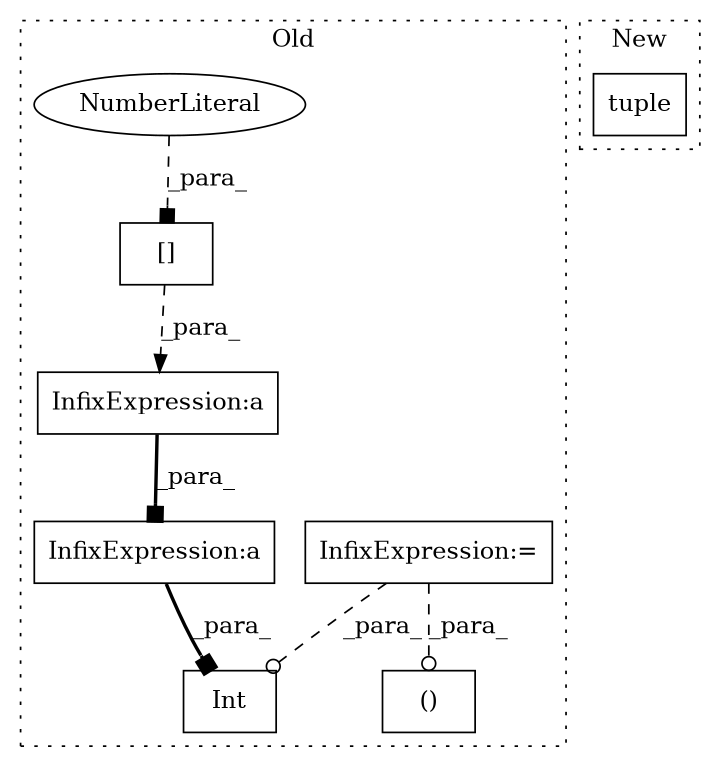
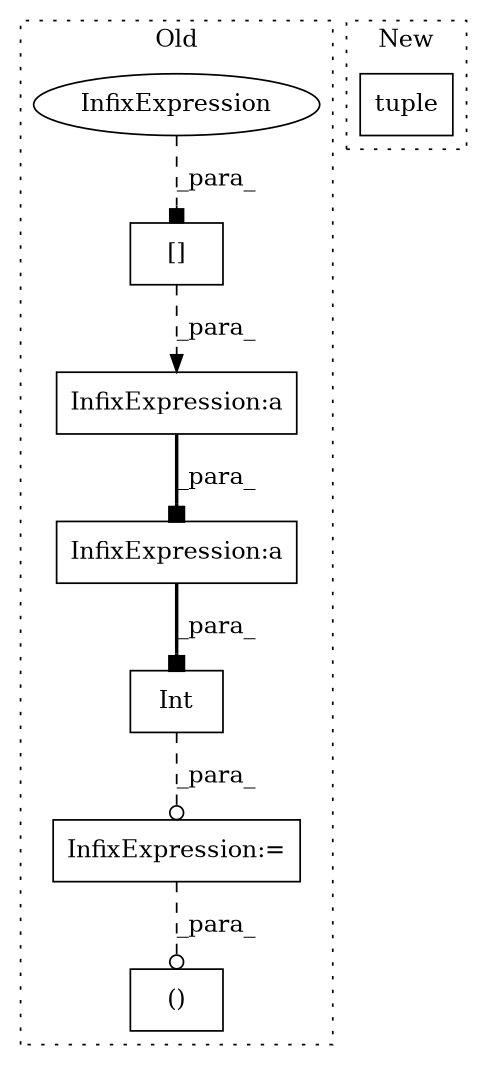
node "NumberLiteral": label "NumberLiteral" -> "InfixExpression"
edge "InfixExpression:=" -> "Int": reversed
